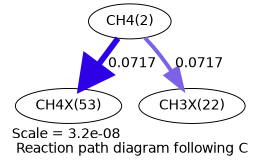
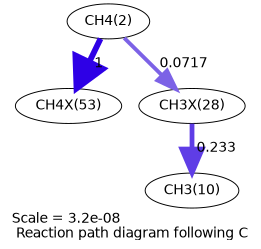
edge "CH4(2)" -> "CH4X(53)": label " 0.0717" -> " 1"
node "CH3X(22)": label "CH3X(22)" -> "CH3X(28)"
node "CH3(10)": added
